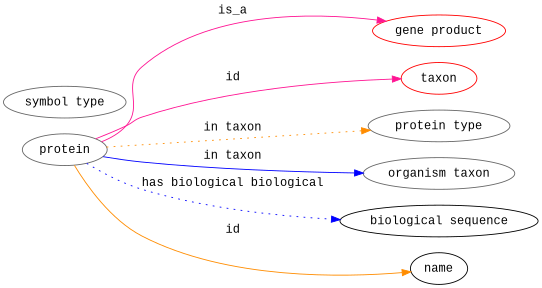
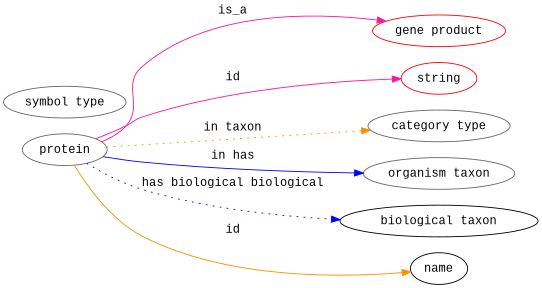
node "taxon": label "taxon" -> "string"
node "protein type": label "protein type" -> "category type"
edge "protein" -> "organism taxon": label "in taxon" -> "in has"
node "biological sequence": label "biological sequence" -> "biological taxon"
